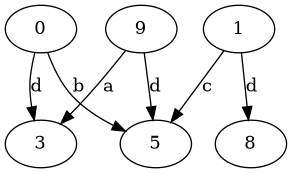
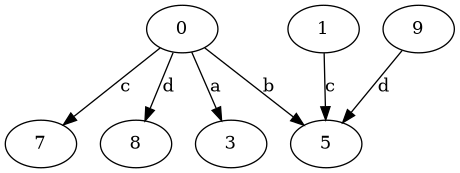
edge "1" -> "8": now "0" -> "8"
edge "9" -> "3": removed, label "a"
edge "0" -> "3": label "d" -> "a"
node "7": added
